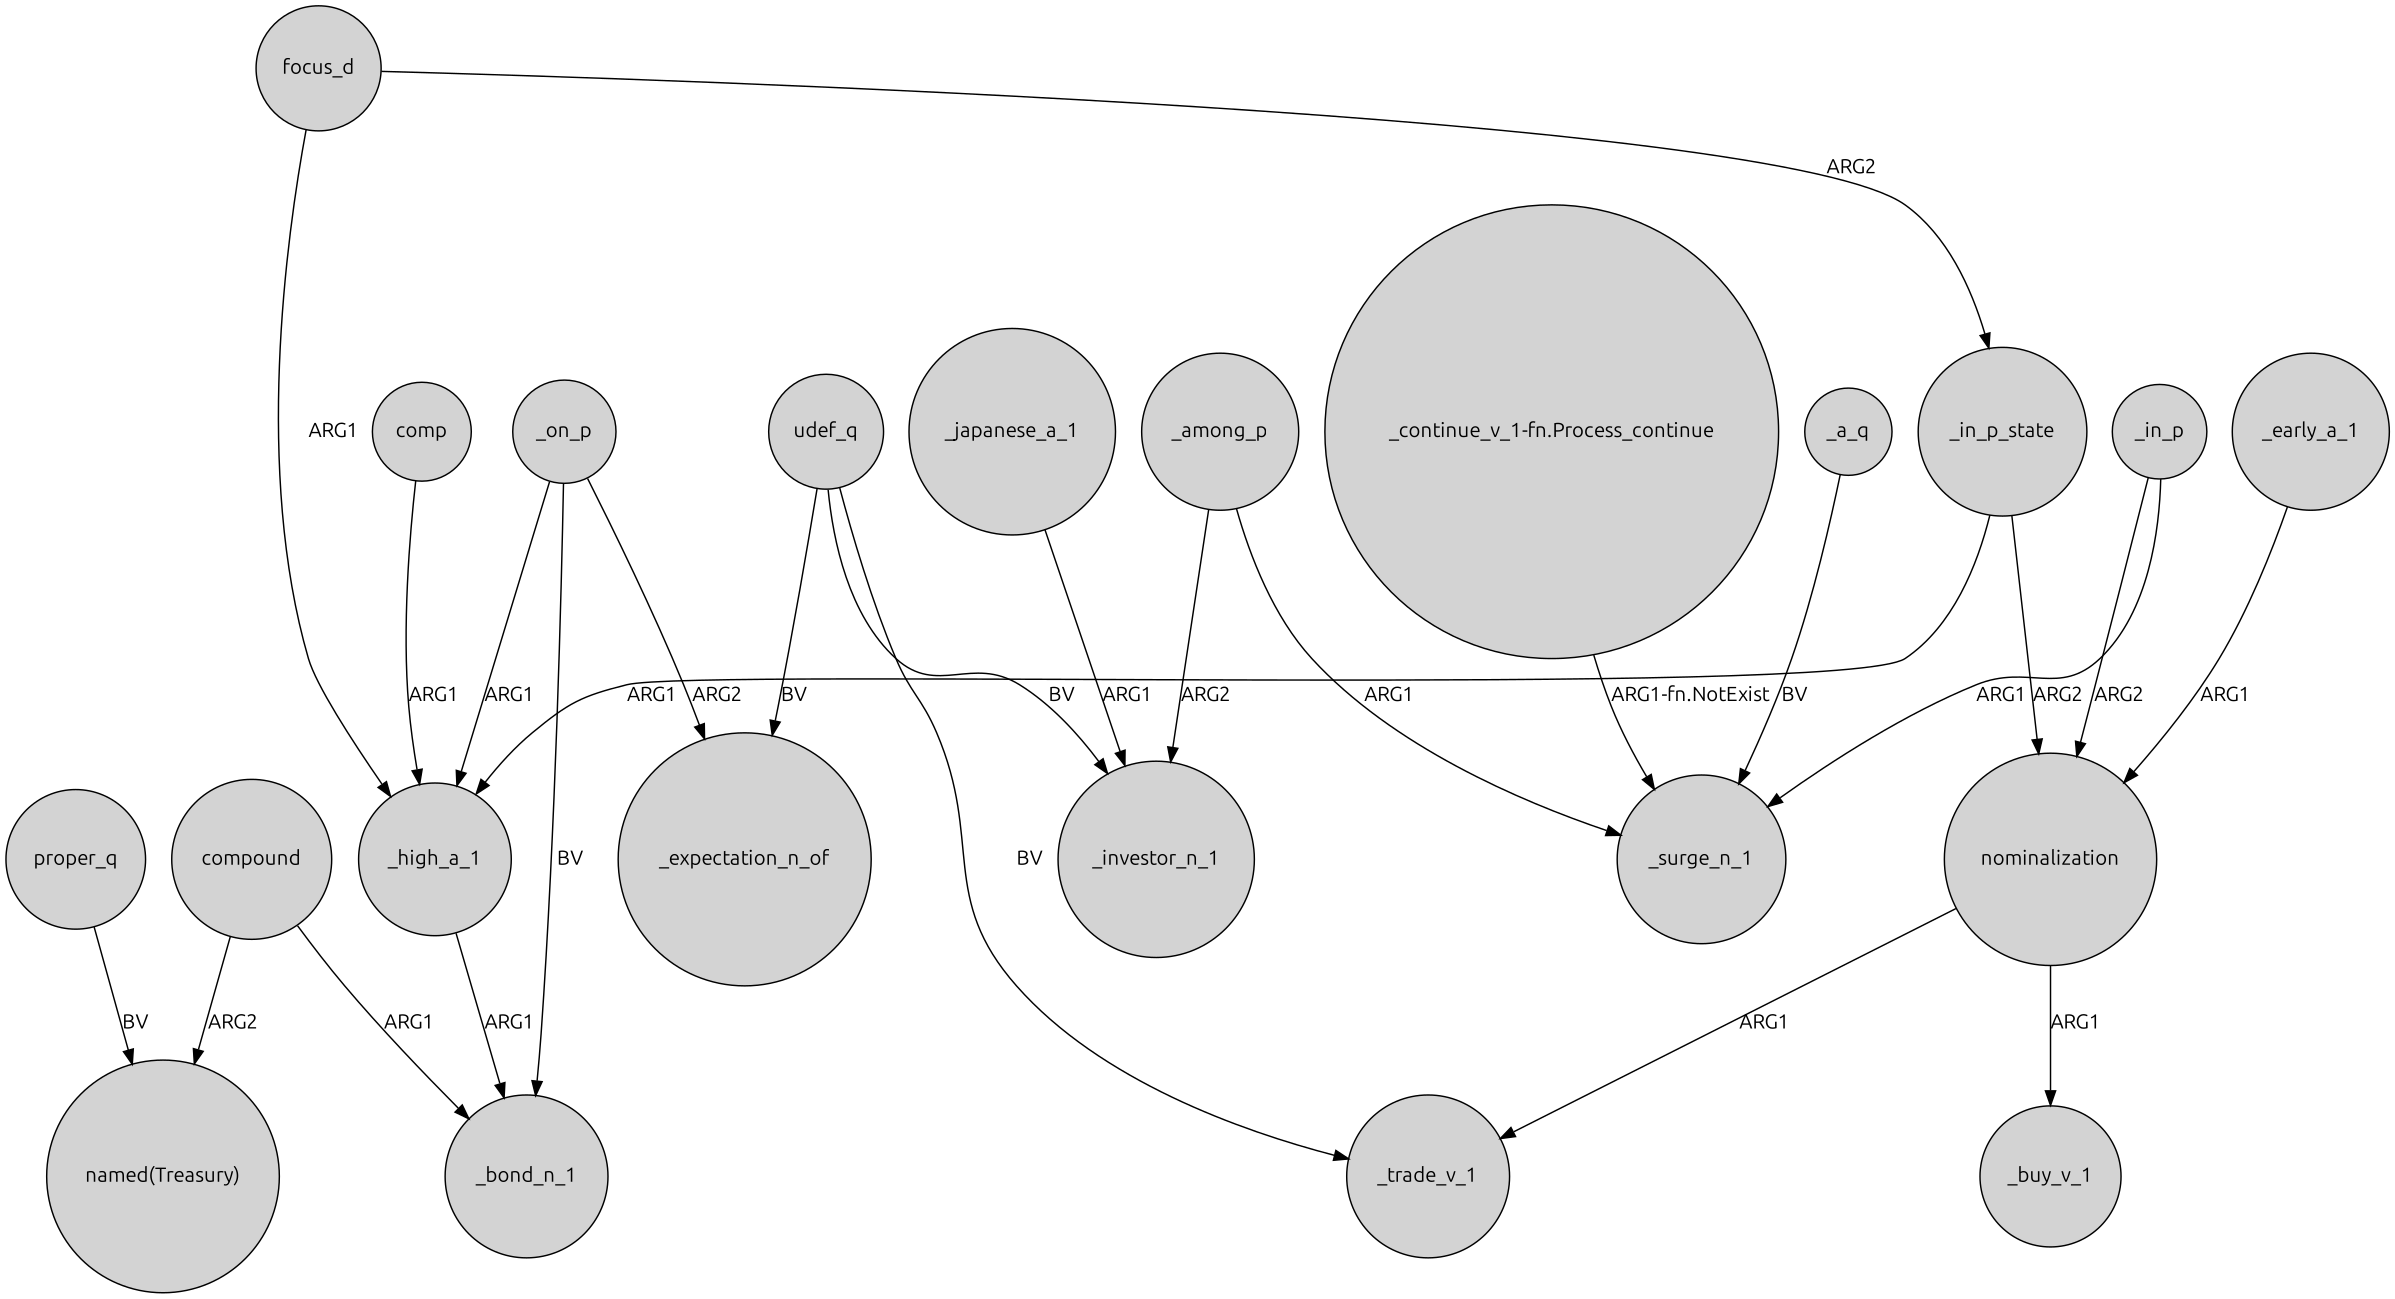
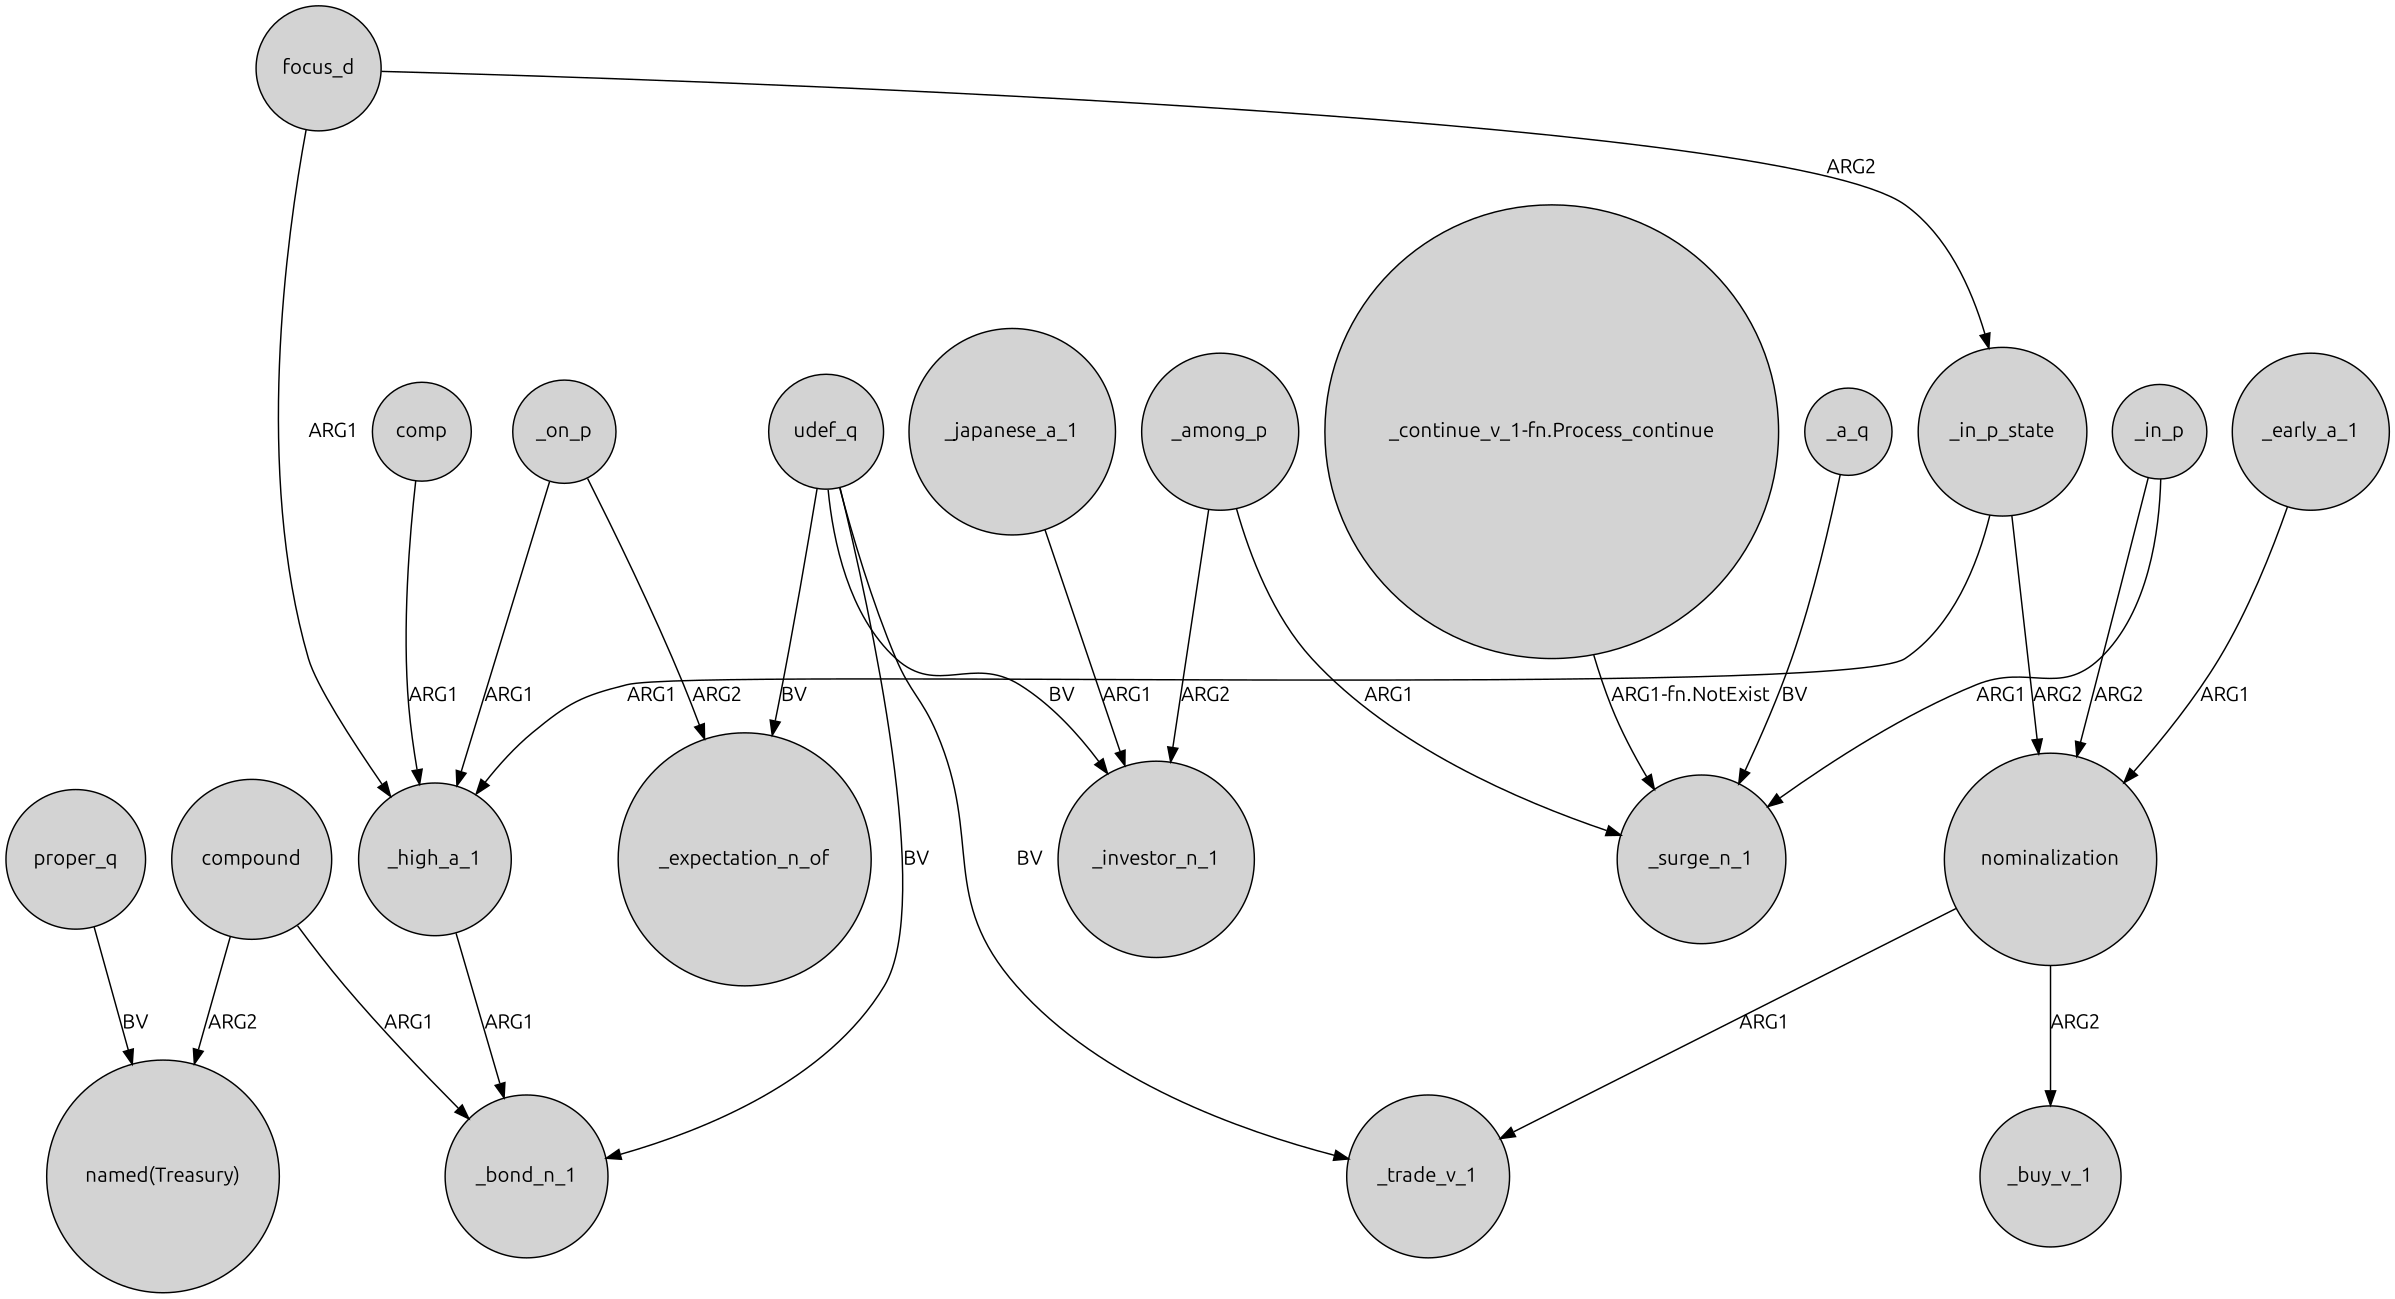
edge "_on_p" -> "_bond_n_1": now "udef_q" -> "_bond_n_1"
edge "nominalization" -> "_buy_v_1": label "ARG1" -> "ARG2"
